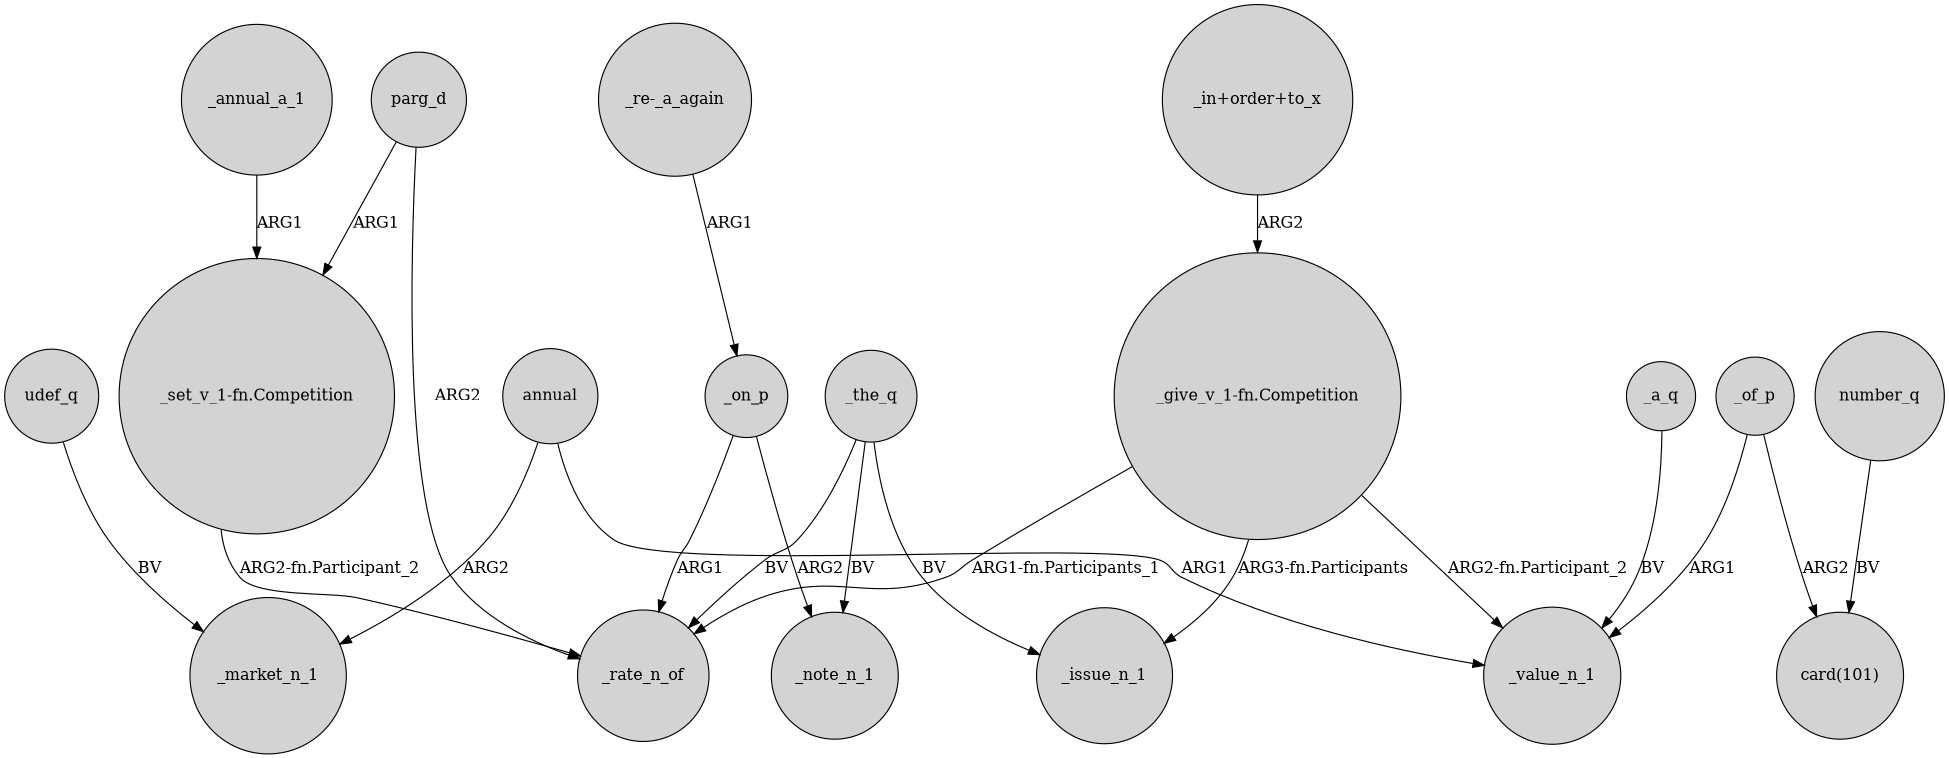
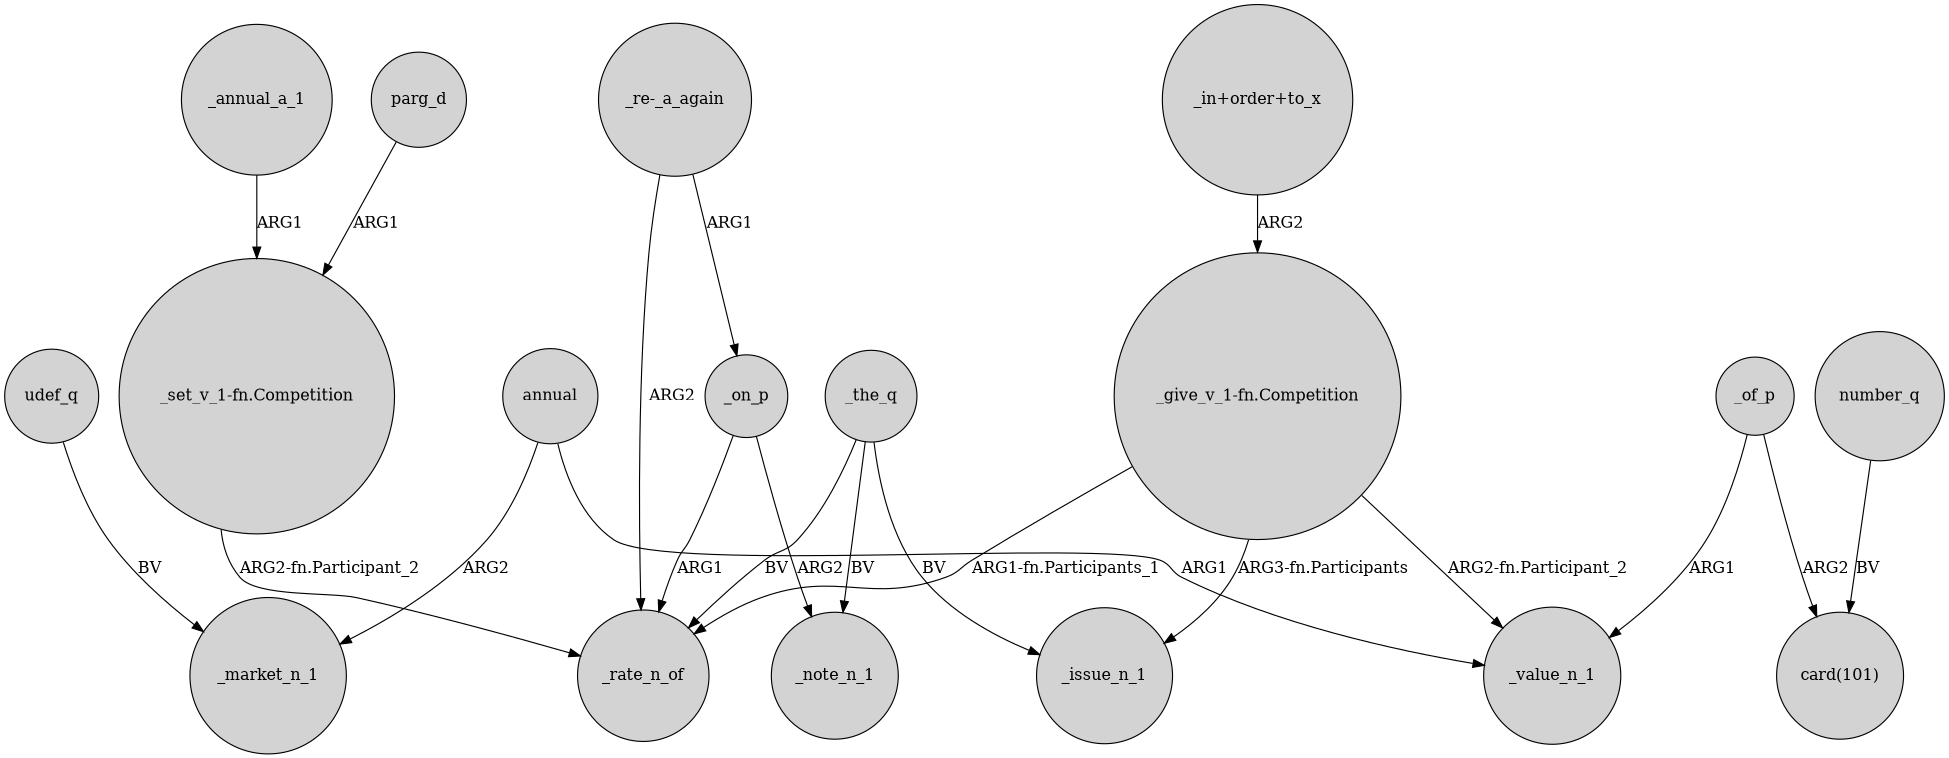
node "_a_q": removed
edge "parg_d" -> "_rate_n_of": now "_re-_a_again" -> "_rate_n_of"
